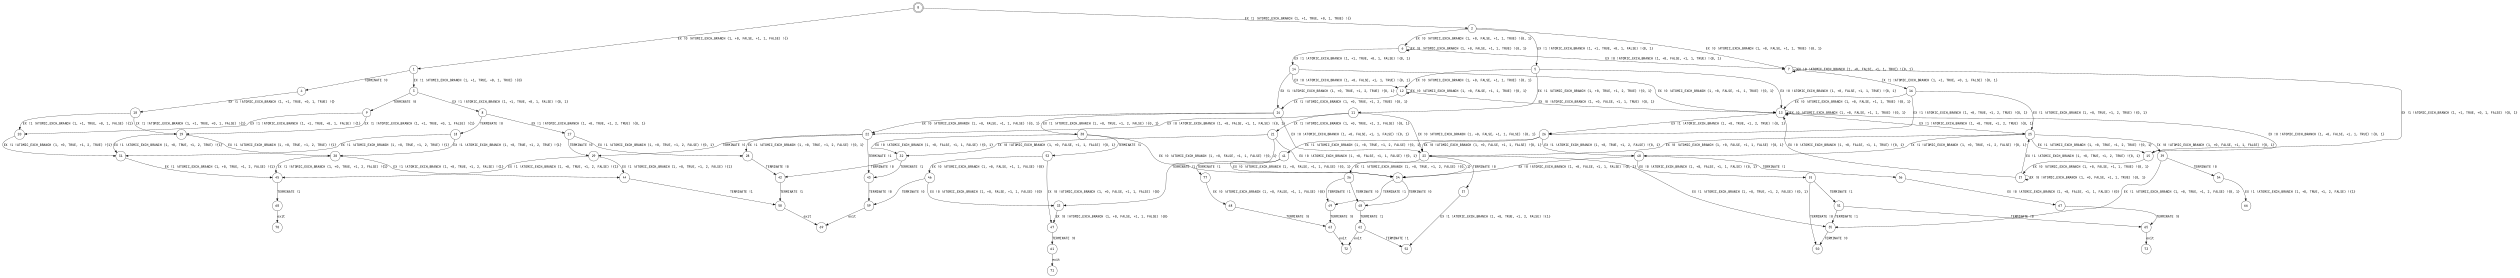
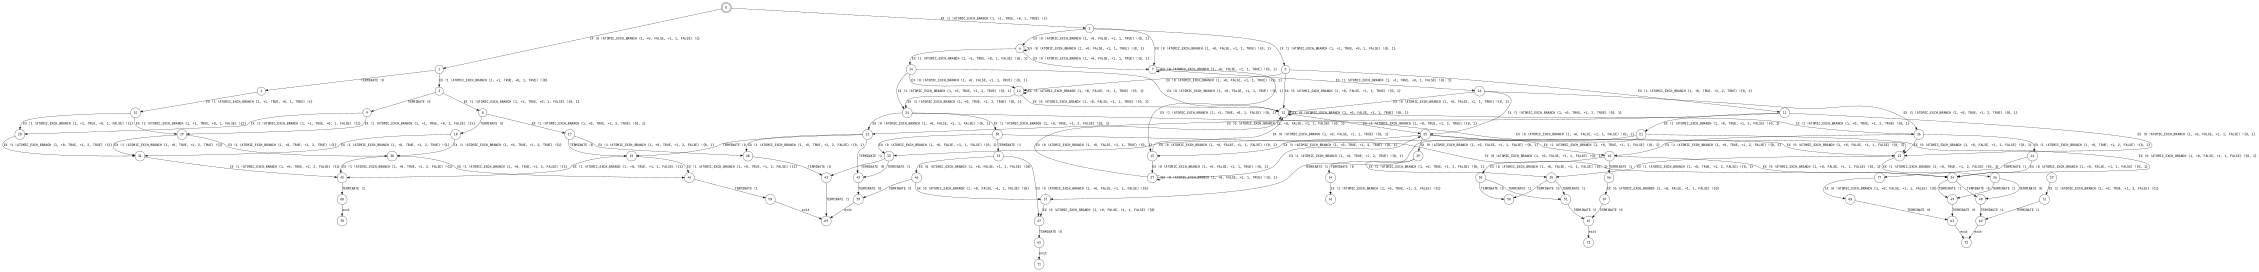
edge "23" -> "37": removed, label "TERMINATE !0"
edge "42" -> "58": now "42" -> "69"
edge "51" -> "35": reversed
edge "62" -> "52": reversed
